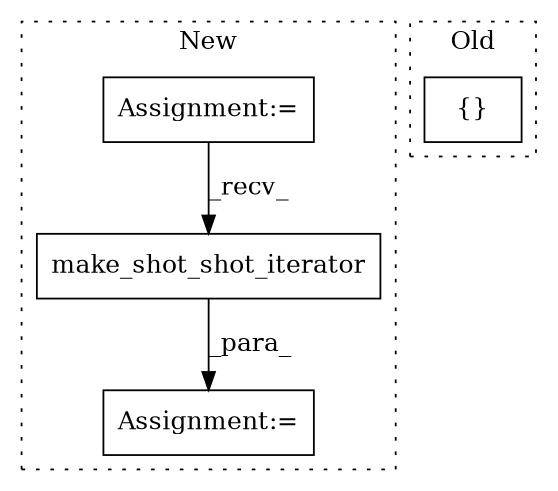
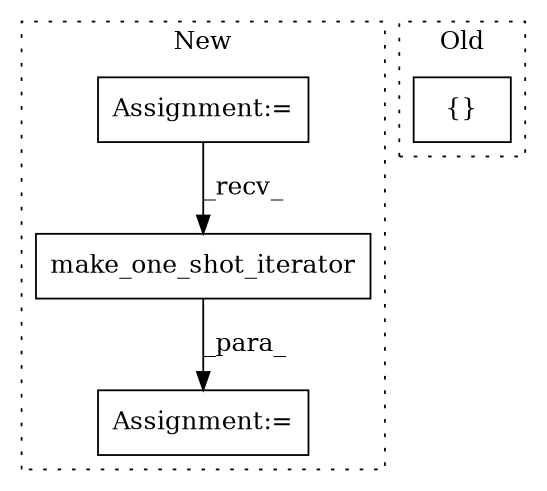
node "make_shot_shot_iterator": label "make_shot_shot_iterator" -> "make_one_shot_iterator"
